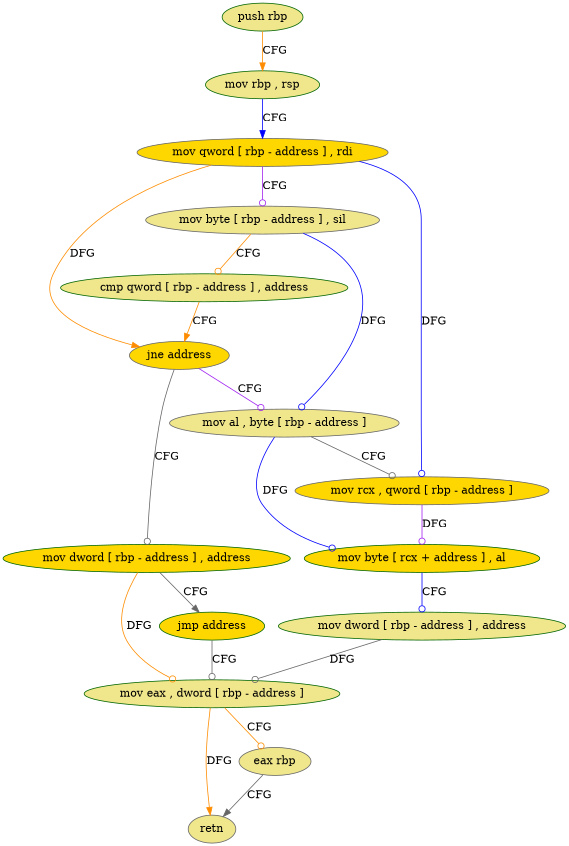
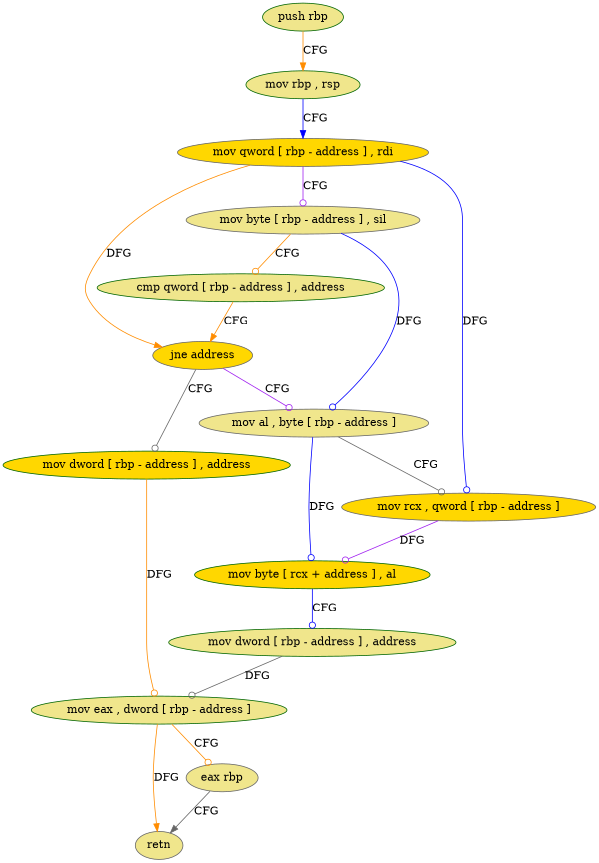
node "jmp address": removed
